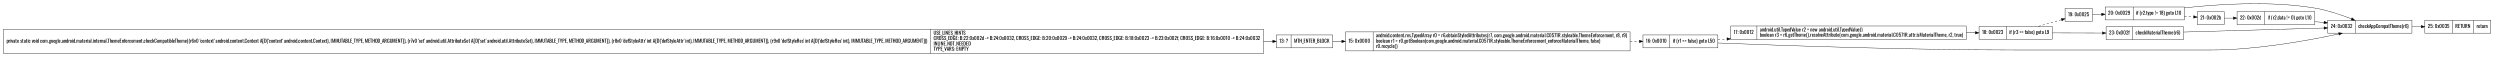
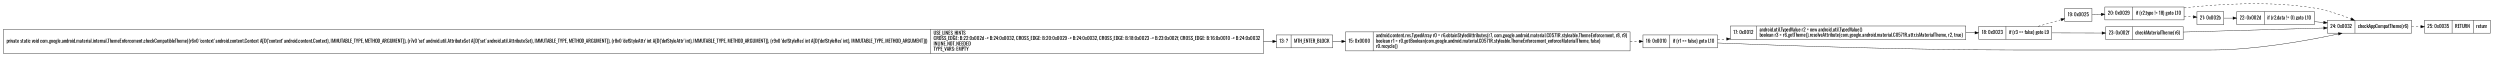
edge "20: 0x0029" -> "24: 0x0032": style solid -> dashed
edge "24: 0x0032" -> "25: 0x0035": style solid -> dashed
node "16: 0x0010": text "if (r1 == false) goto L50" -> "if (r1 == false) goto L10"
